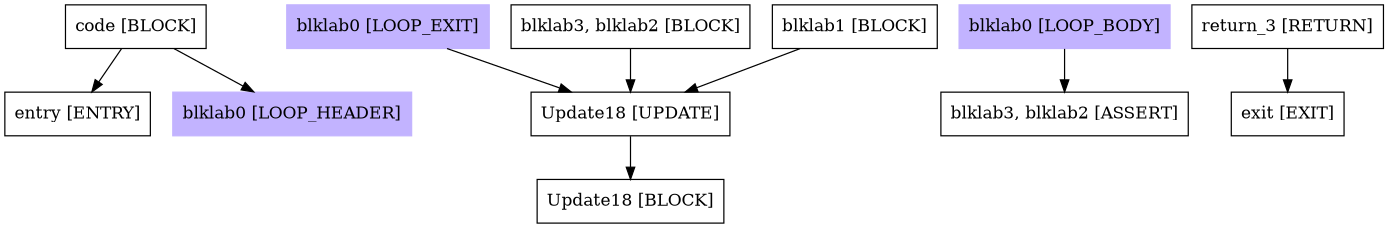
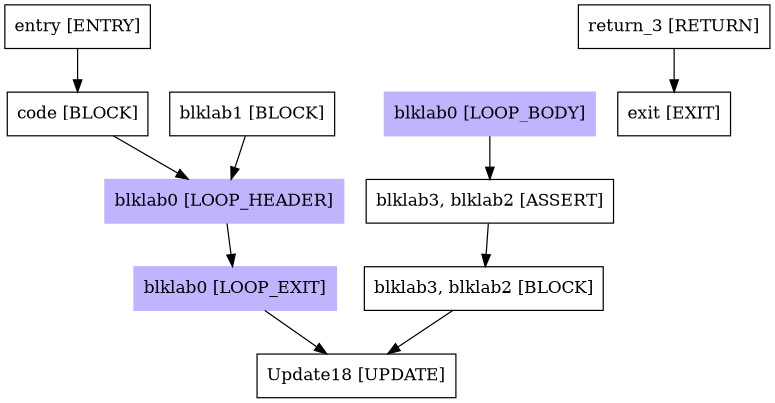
edge "code [BLOCK]" -> "entry [ENTRY]": reversed
edge "blklab1 [BLOCK]" -> "Update18 [UPDATE]": now "blklab1 [BLOCK]" -> "blklab0 [LOOP_HEADER]"
node "Update18 [BLOCK]": removed
edge "blklab0 [LOOP_HEADER]" -> "blklab0 [LOOP_EXIT]": added
edge "blklab3, blklab2 [ASSERT]" -> "blklab3, blklab2 [BLOCK]": added
